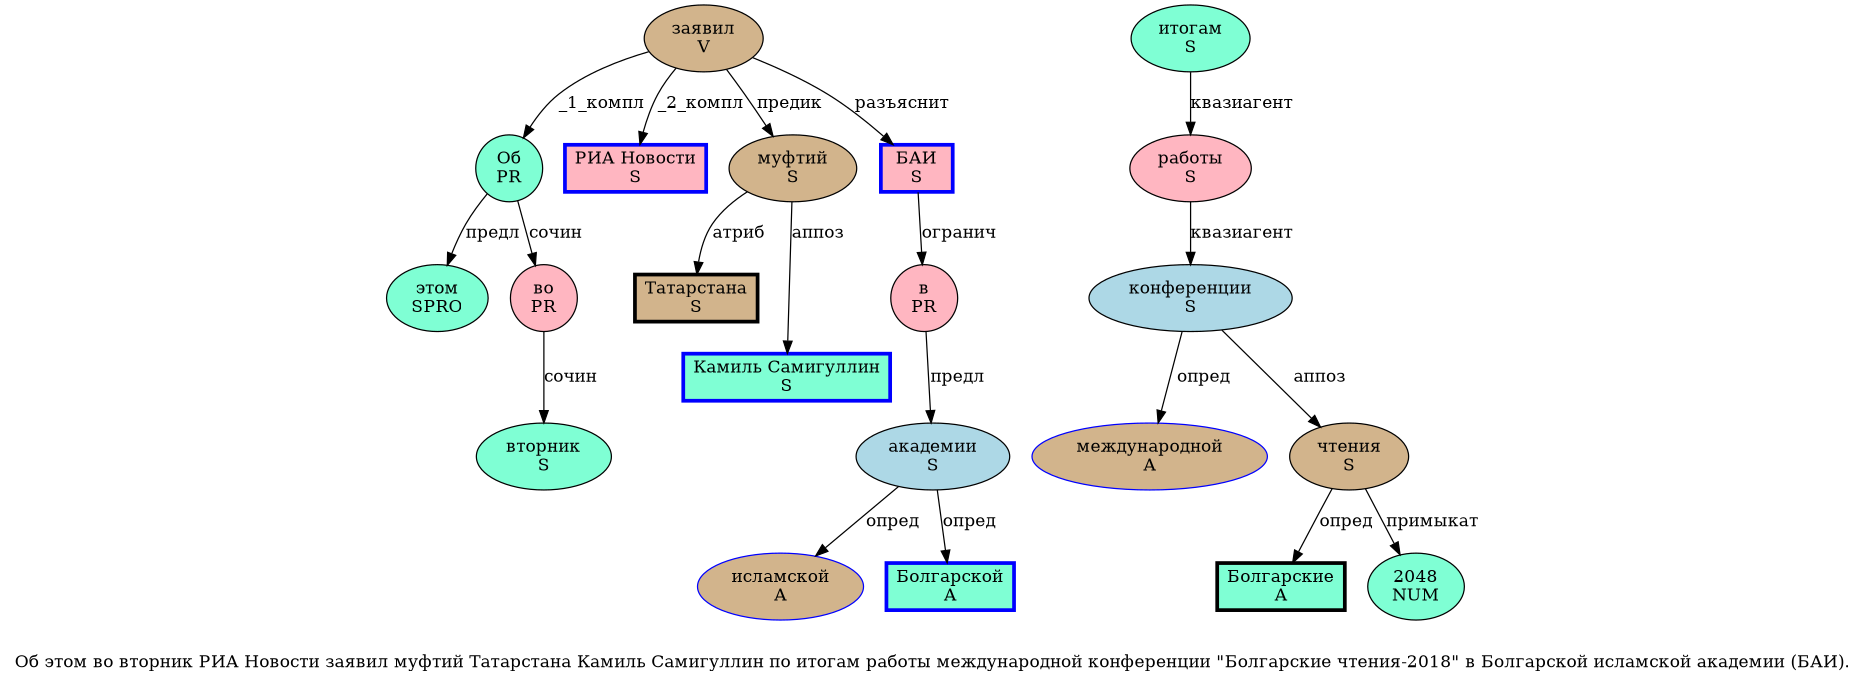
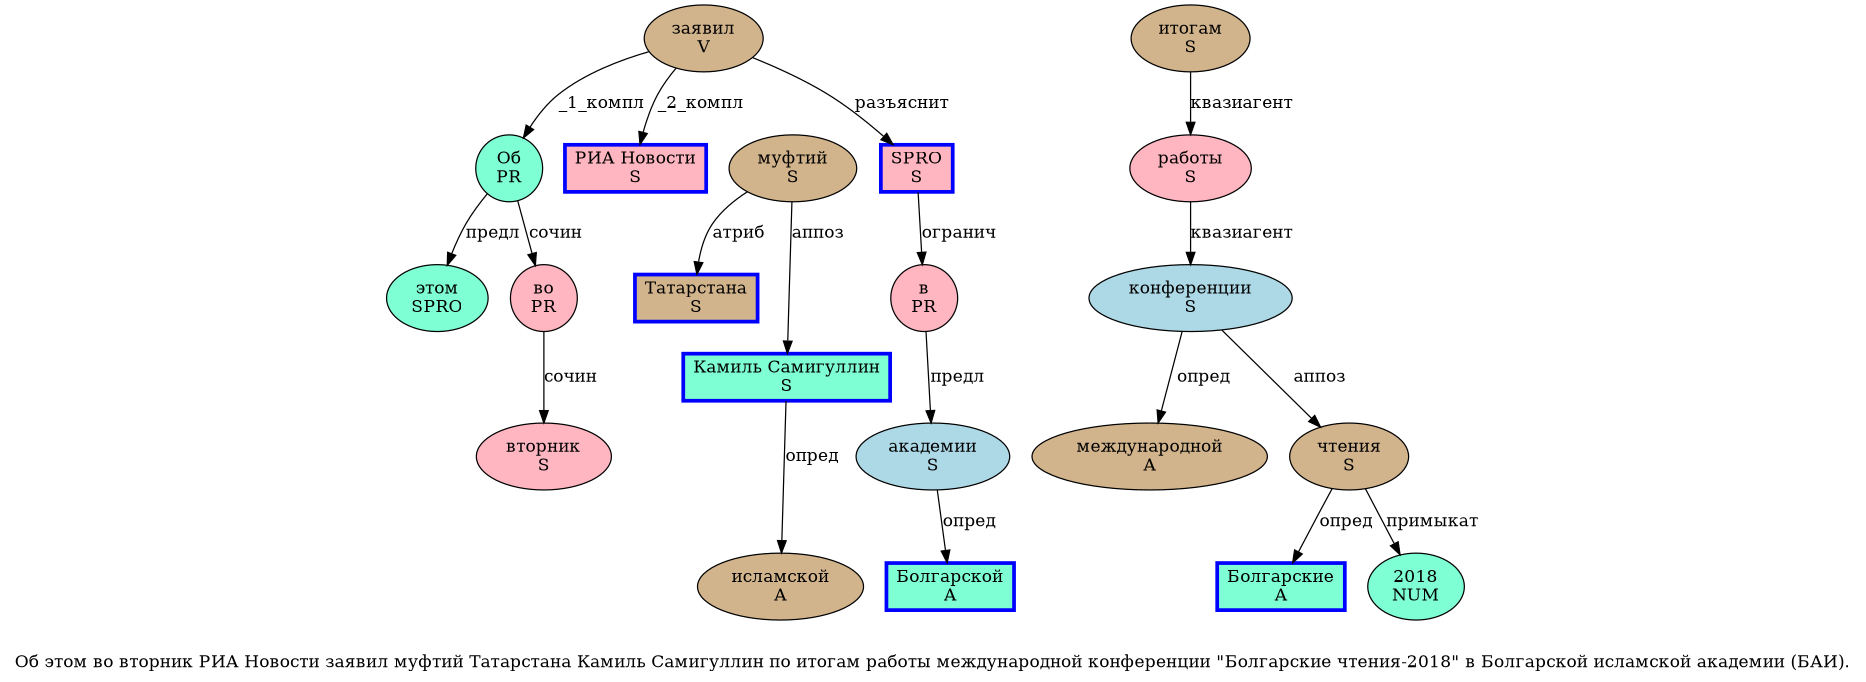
node "итогам S": fillcolor aquamarine -> tan
edge "заявил V" -> "муфтий S": removed, label "предик"
node "БАИ S": label "БАИ S" -> "SPRO S"
node "Татарстана S": color black -> blue
node "вторник S": fillcolor aquamarine -> lightpink
node "международной A": color blue -> black
edge "академии S" -> "исламской A": now "Камиль Самигуллин S" -> "исламской A"
node "исламской A": color blue -> black
node "Болгарские A": color black -> blue
node "2048 NUM": label "2048 NUM" -> "2018 NUM"
